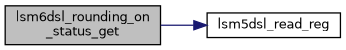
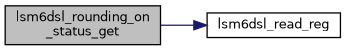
node "lsm5dsl_read_reg": label "lsm5dsl_read_reg" -> "lsm6dsl_read_reg"
